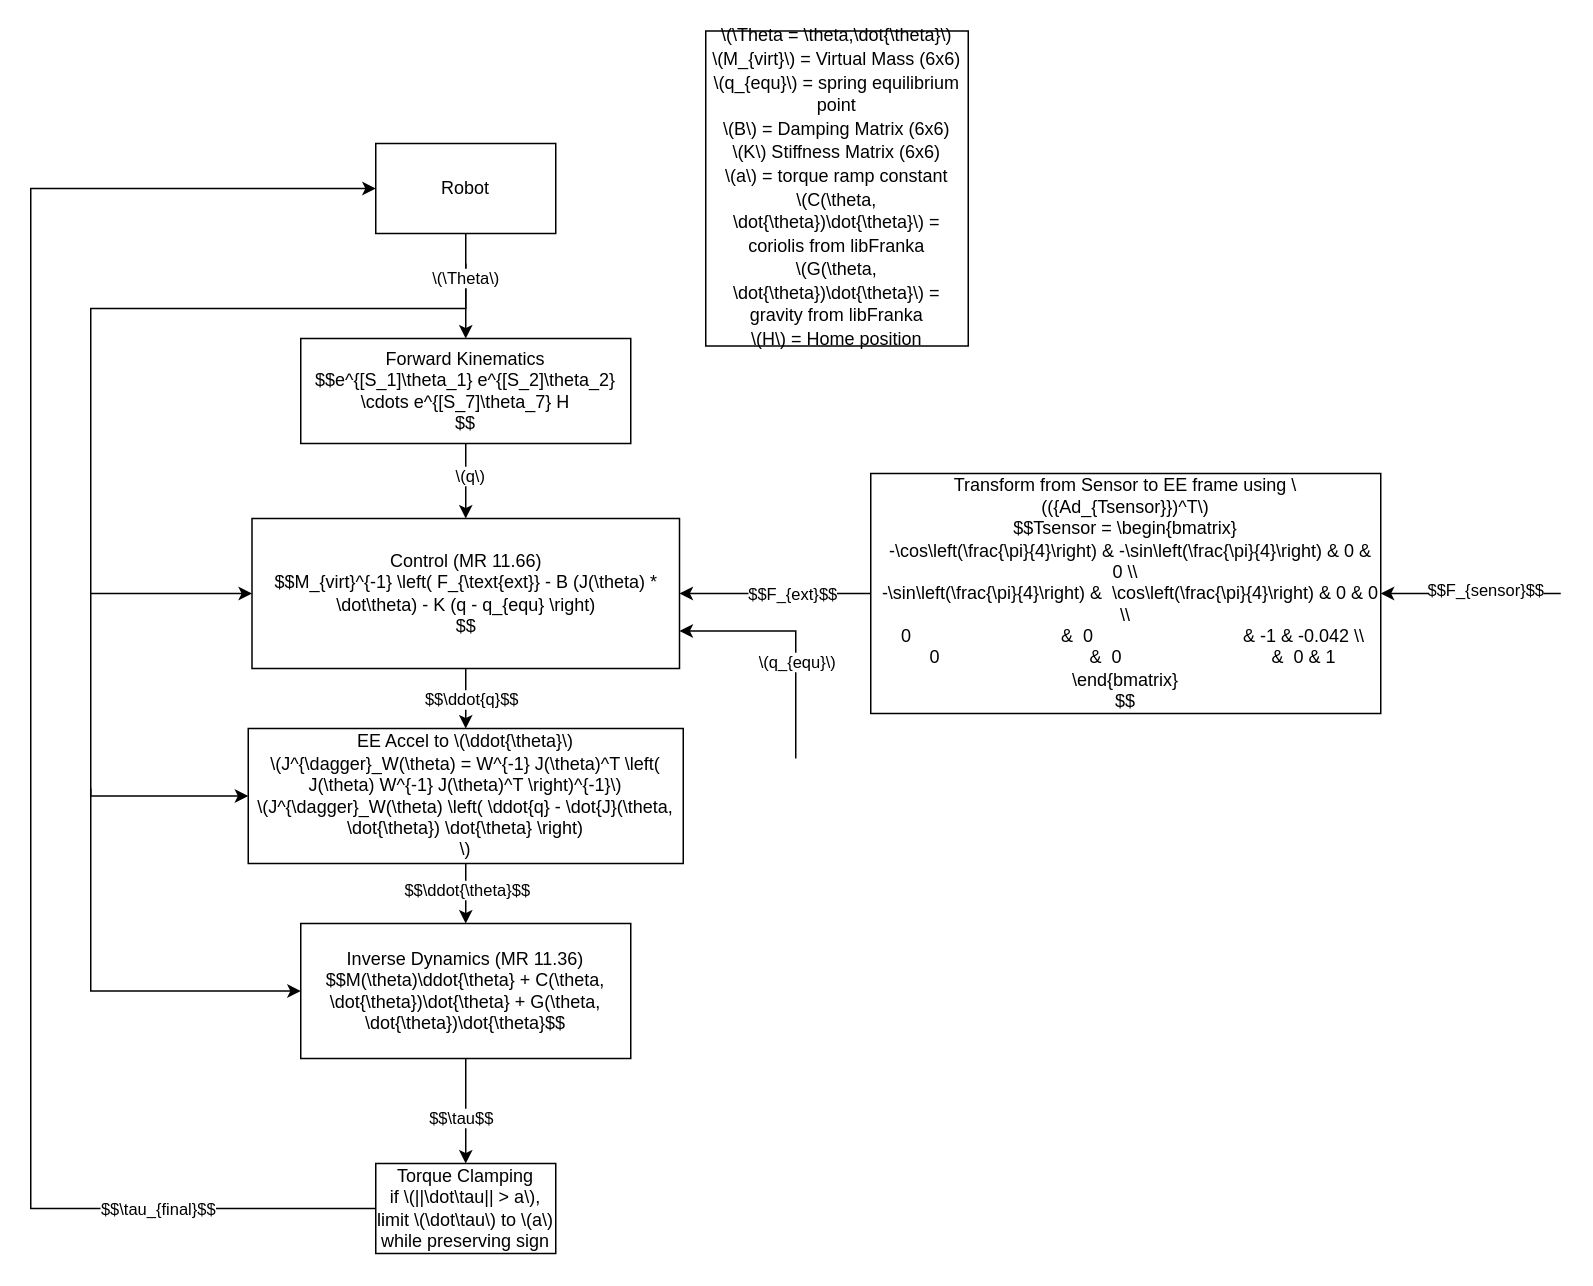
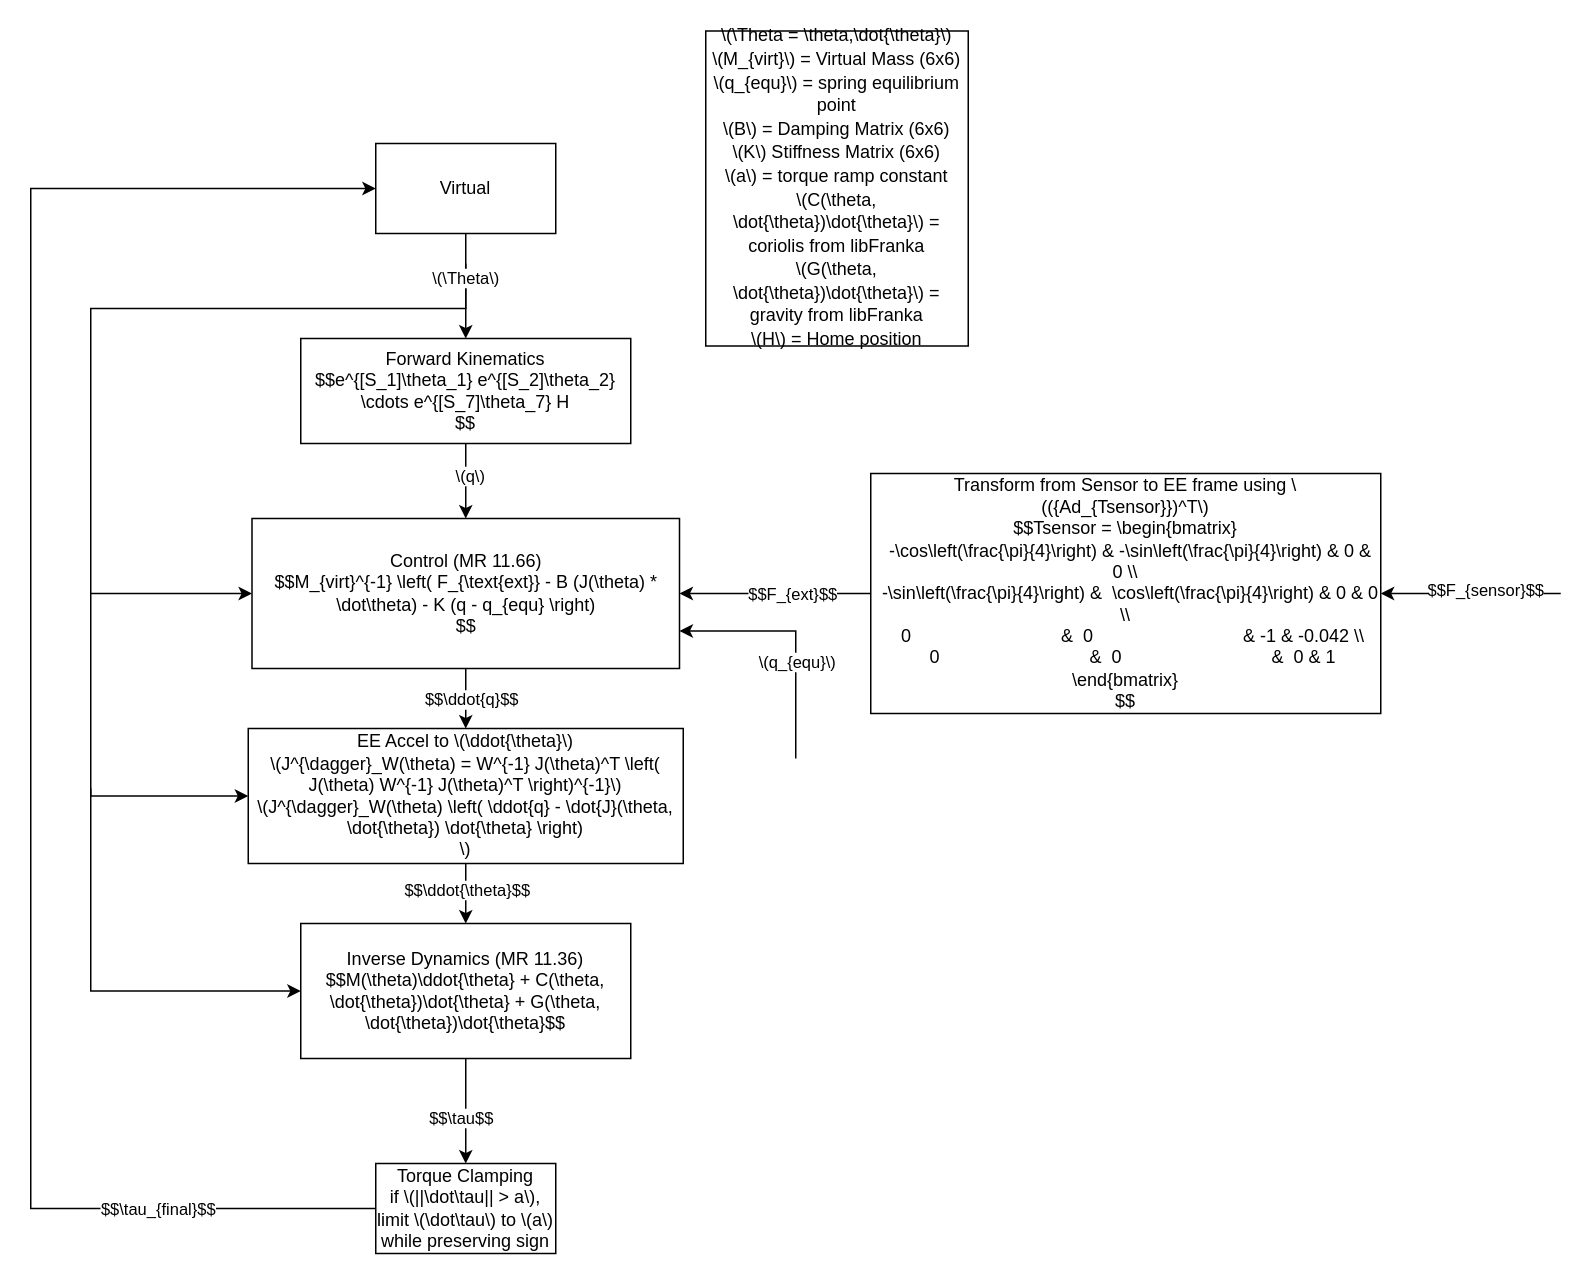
node "Robot": label "Robot" -> "Virtual"
